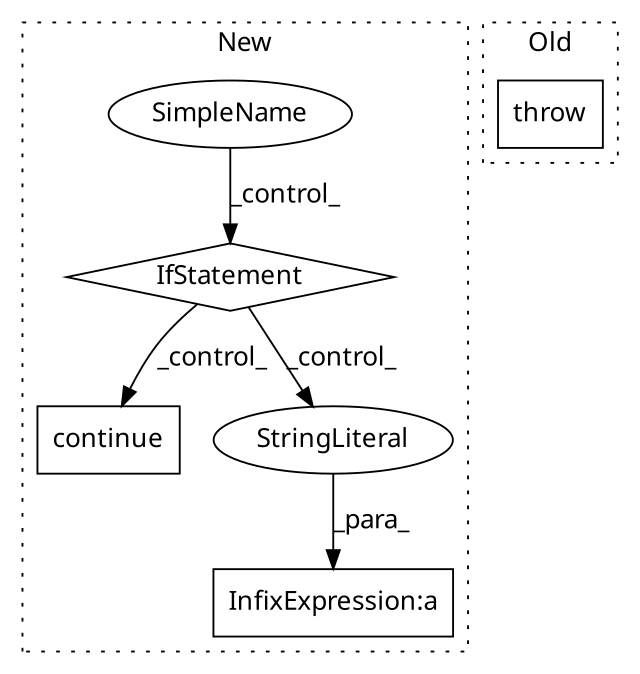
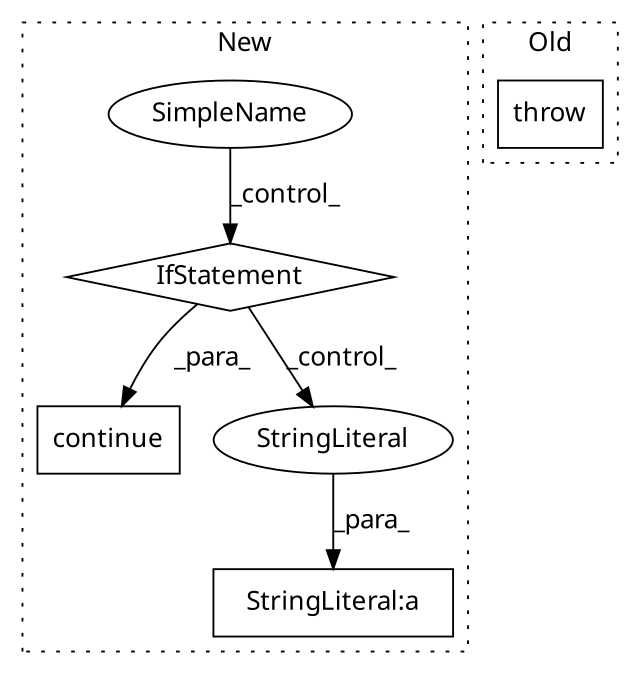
edge "IfStatement" -> "continue": label "_control_" -> "_para_"
node "InfixExpression:a": label "InfixExpression:a" -> "StringLiteral:a"
